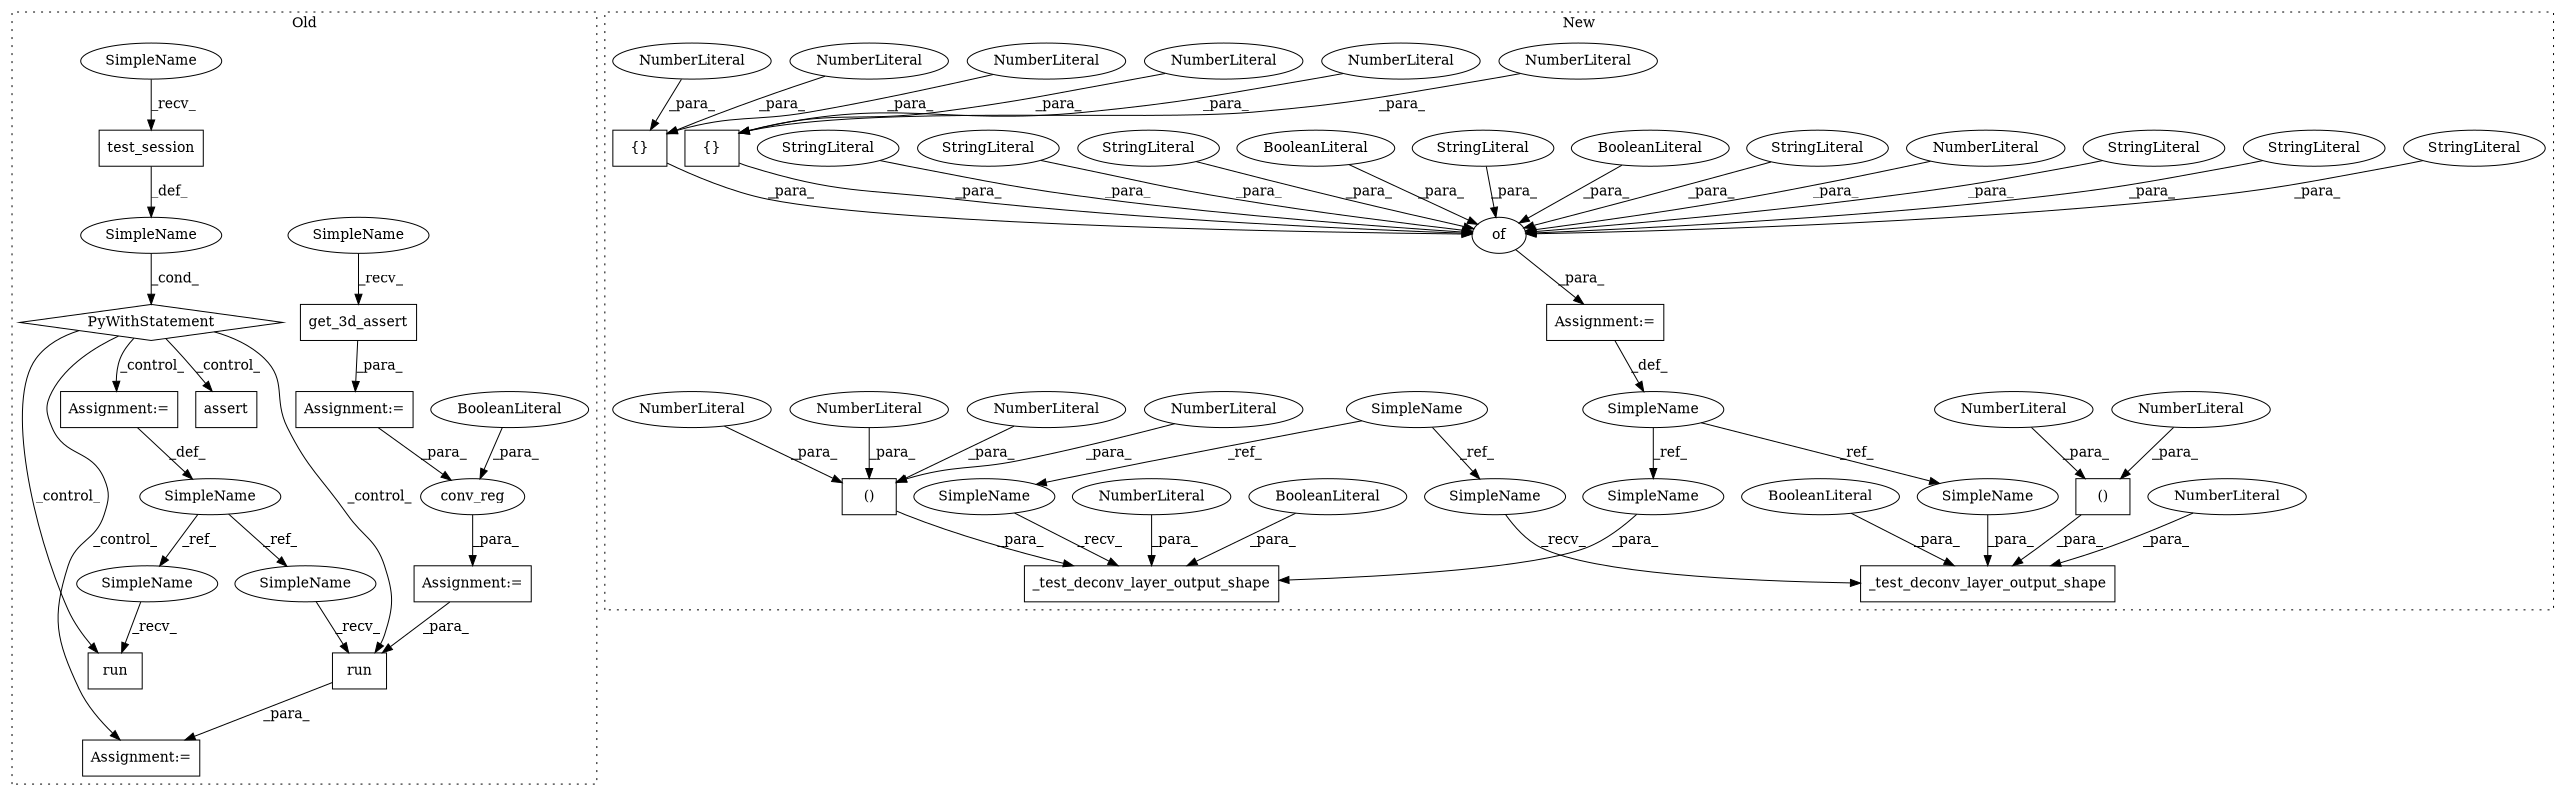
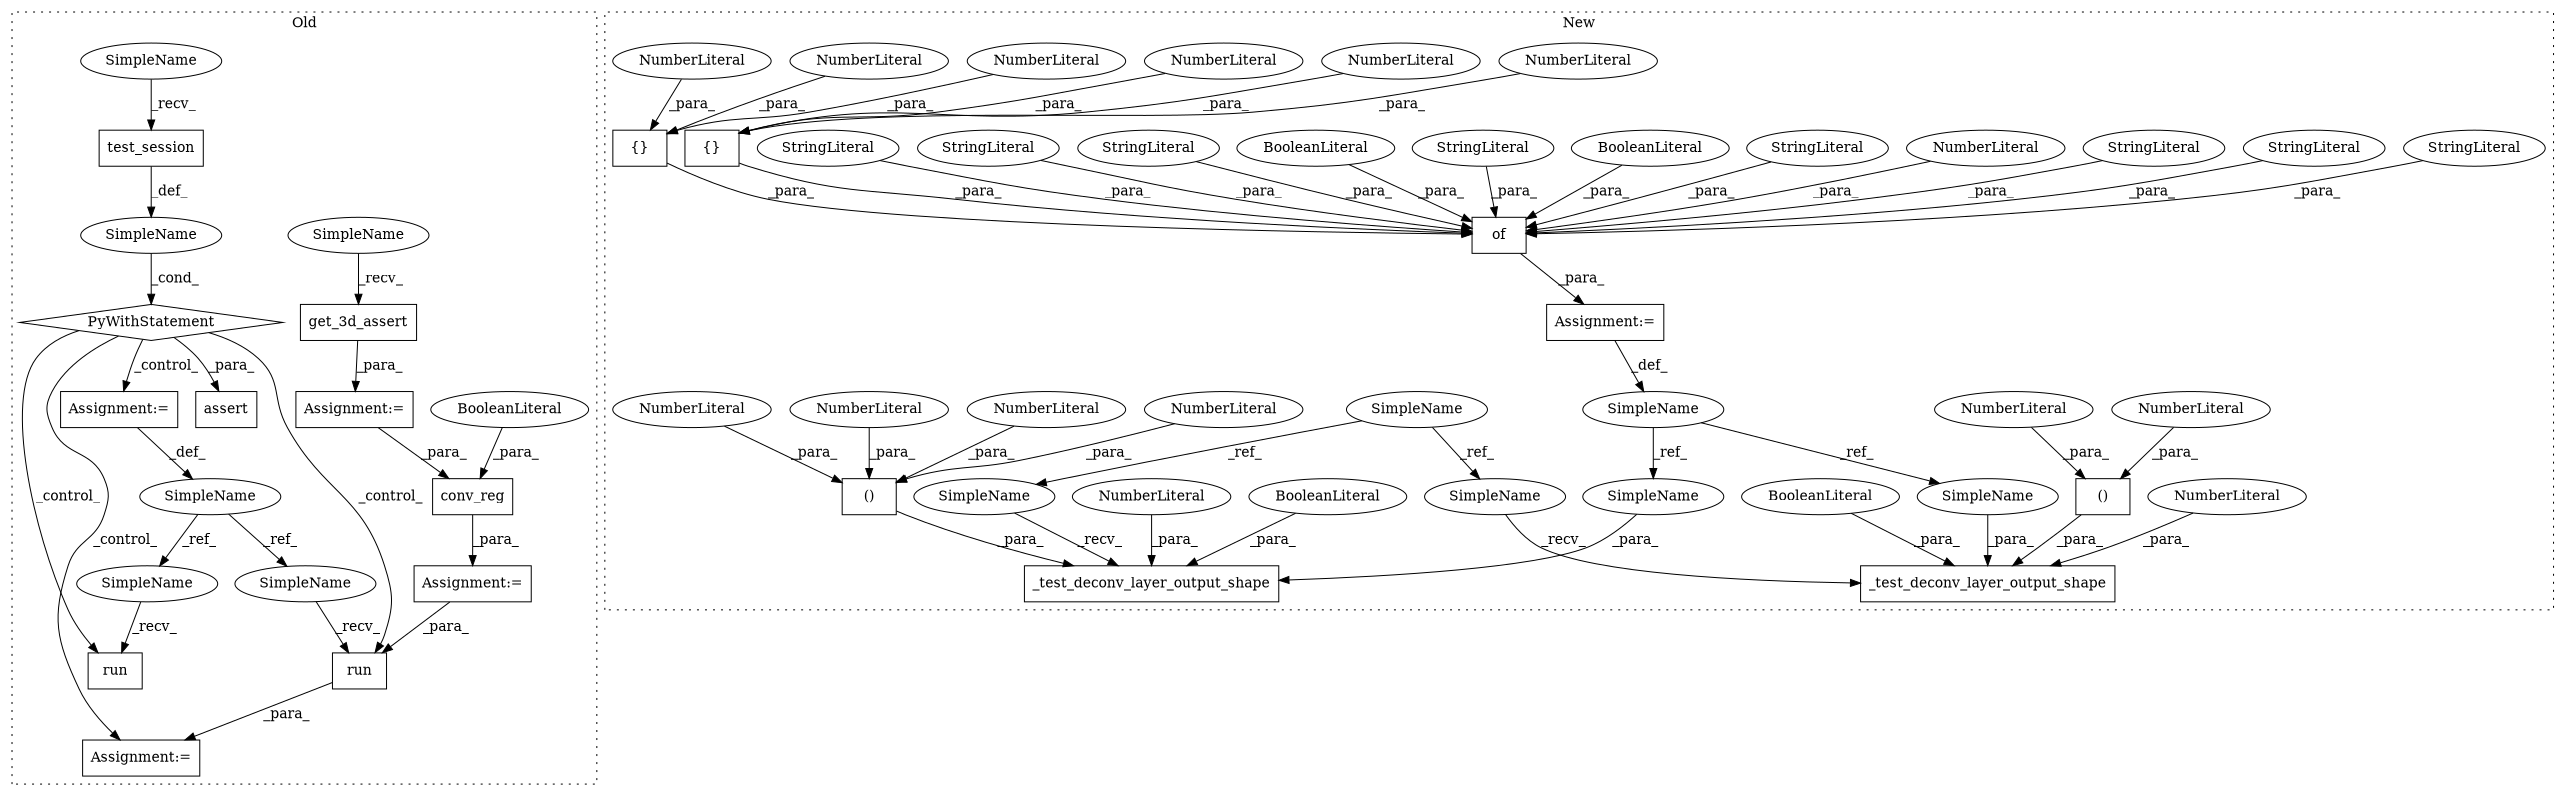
node "of": shape ellipse -> box
edge "PyWithStatement" -> "assert": label "_control_" -> "_para_"
node "conv_reg": shape ellipse -> box
